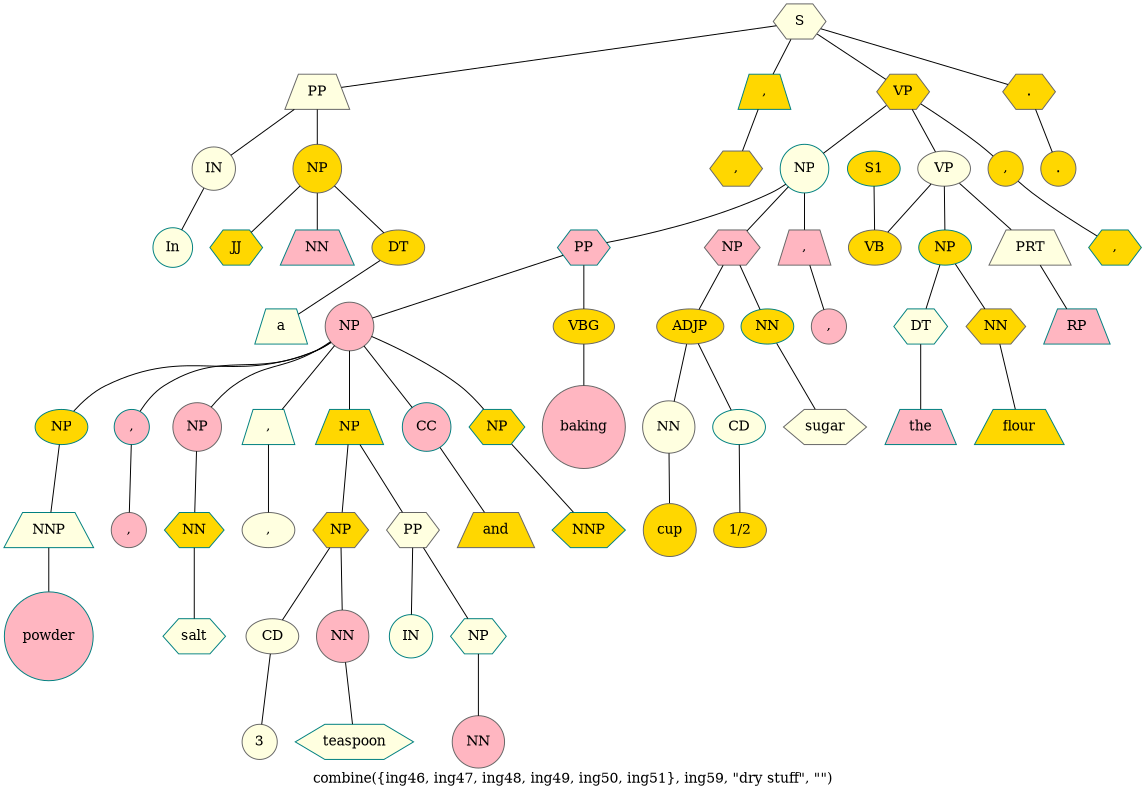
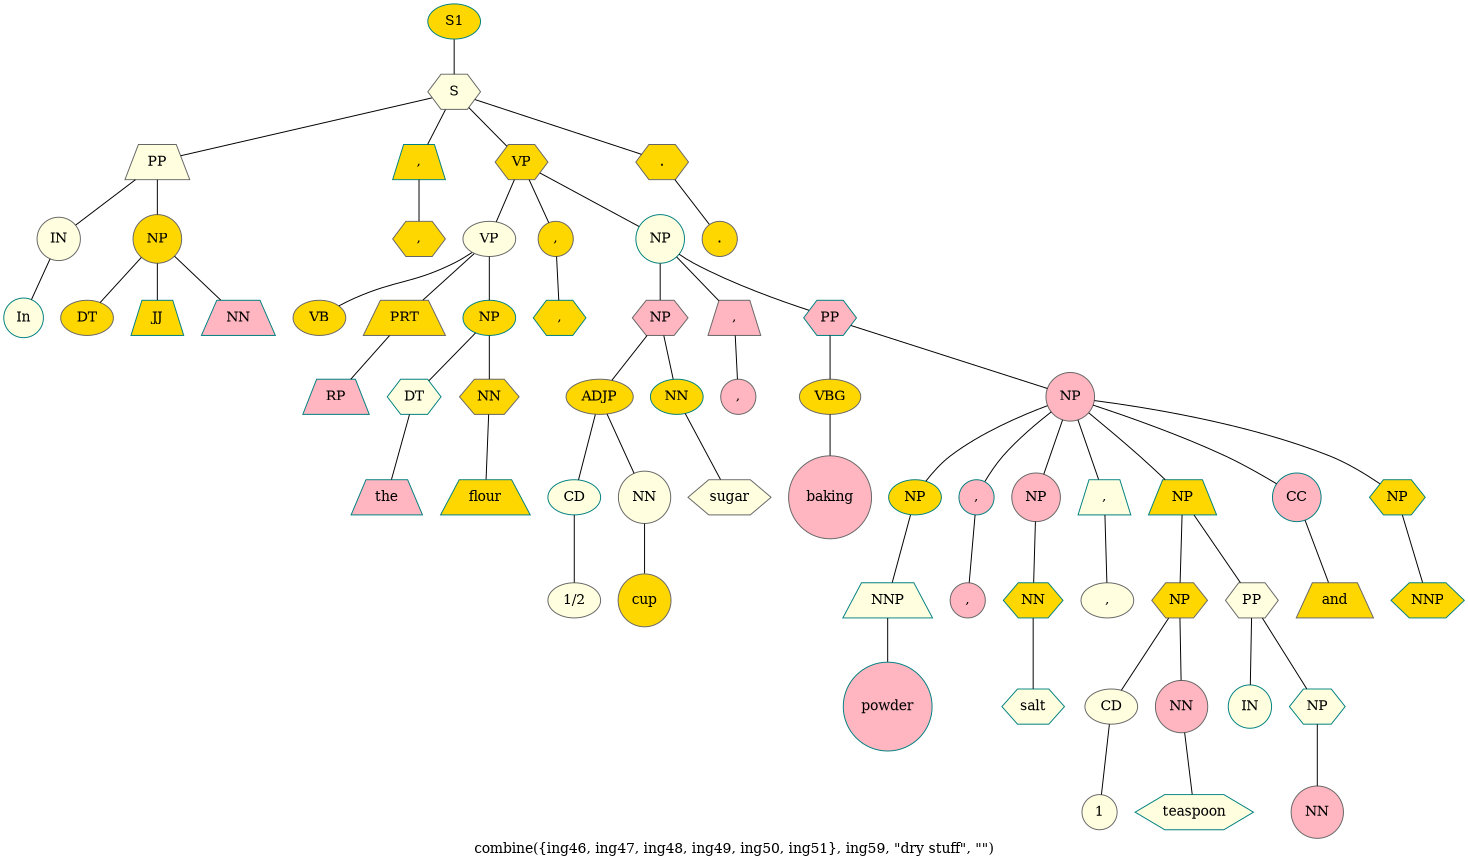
edge "S1" -- "VB": now "S1" -- "S"
node "JJ": shape hexagon -> trapezium
node "PRT": fillcolor lightyellow -> gold
node "a": removed
node "1/2": fillcolor gold -> lightyellow
node "3": label "3" -> "1"
